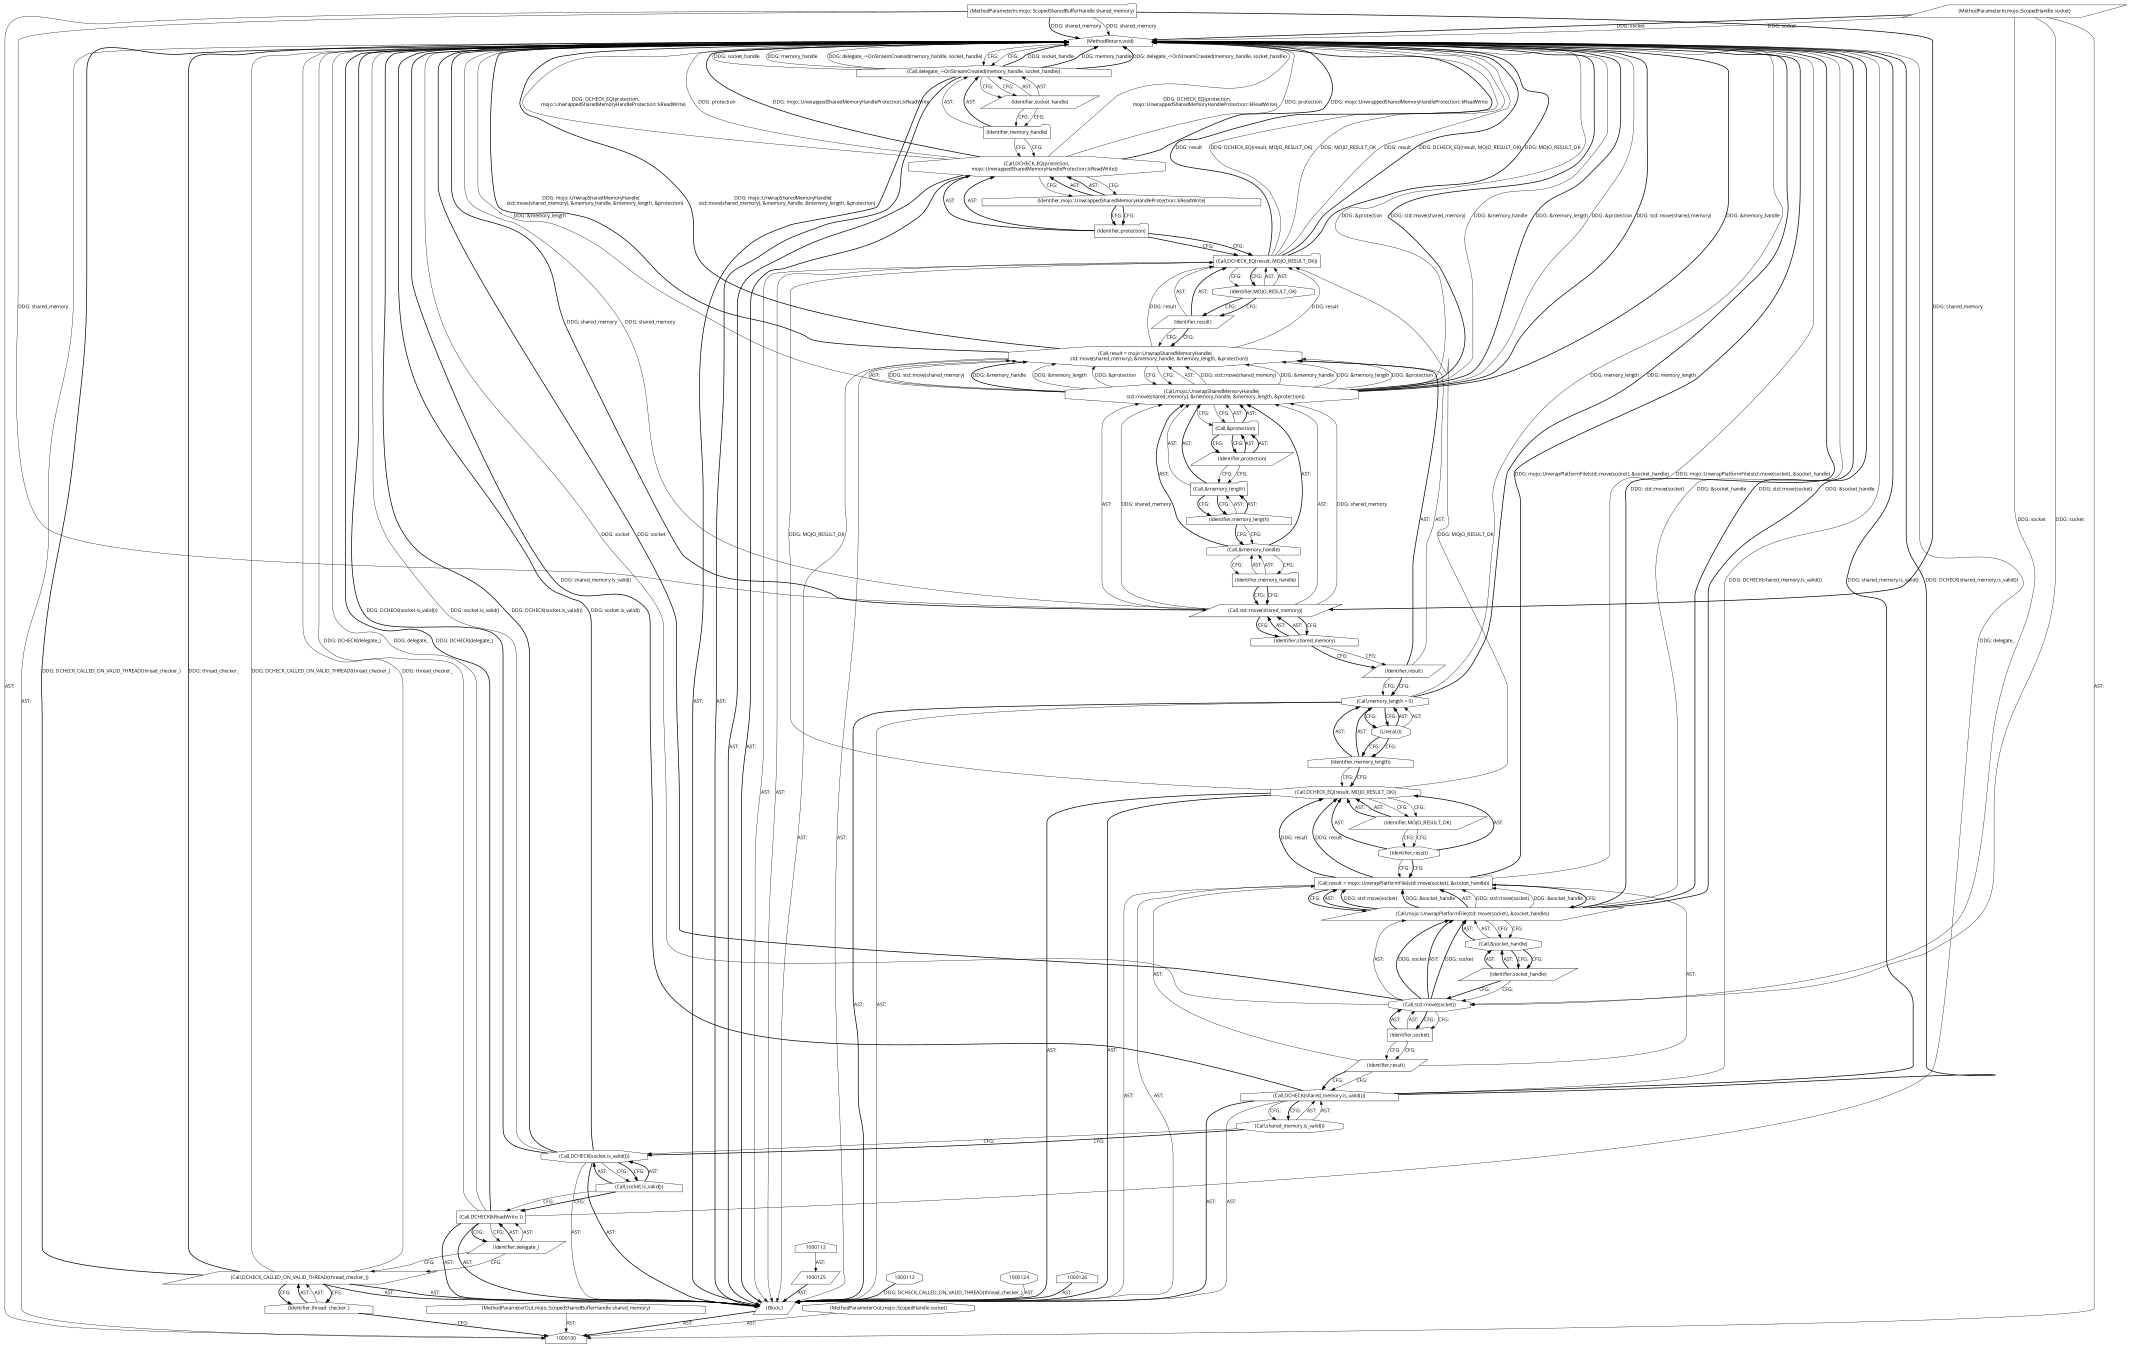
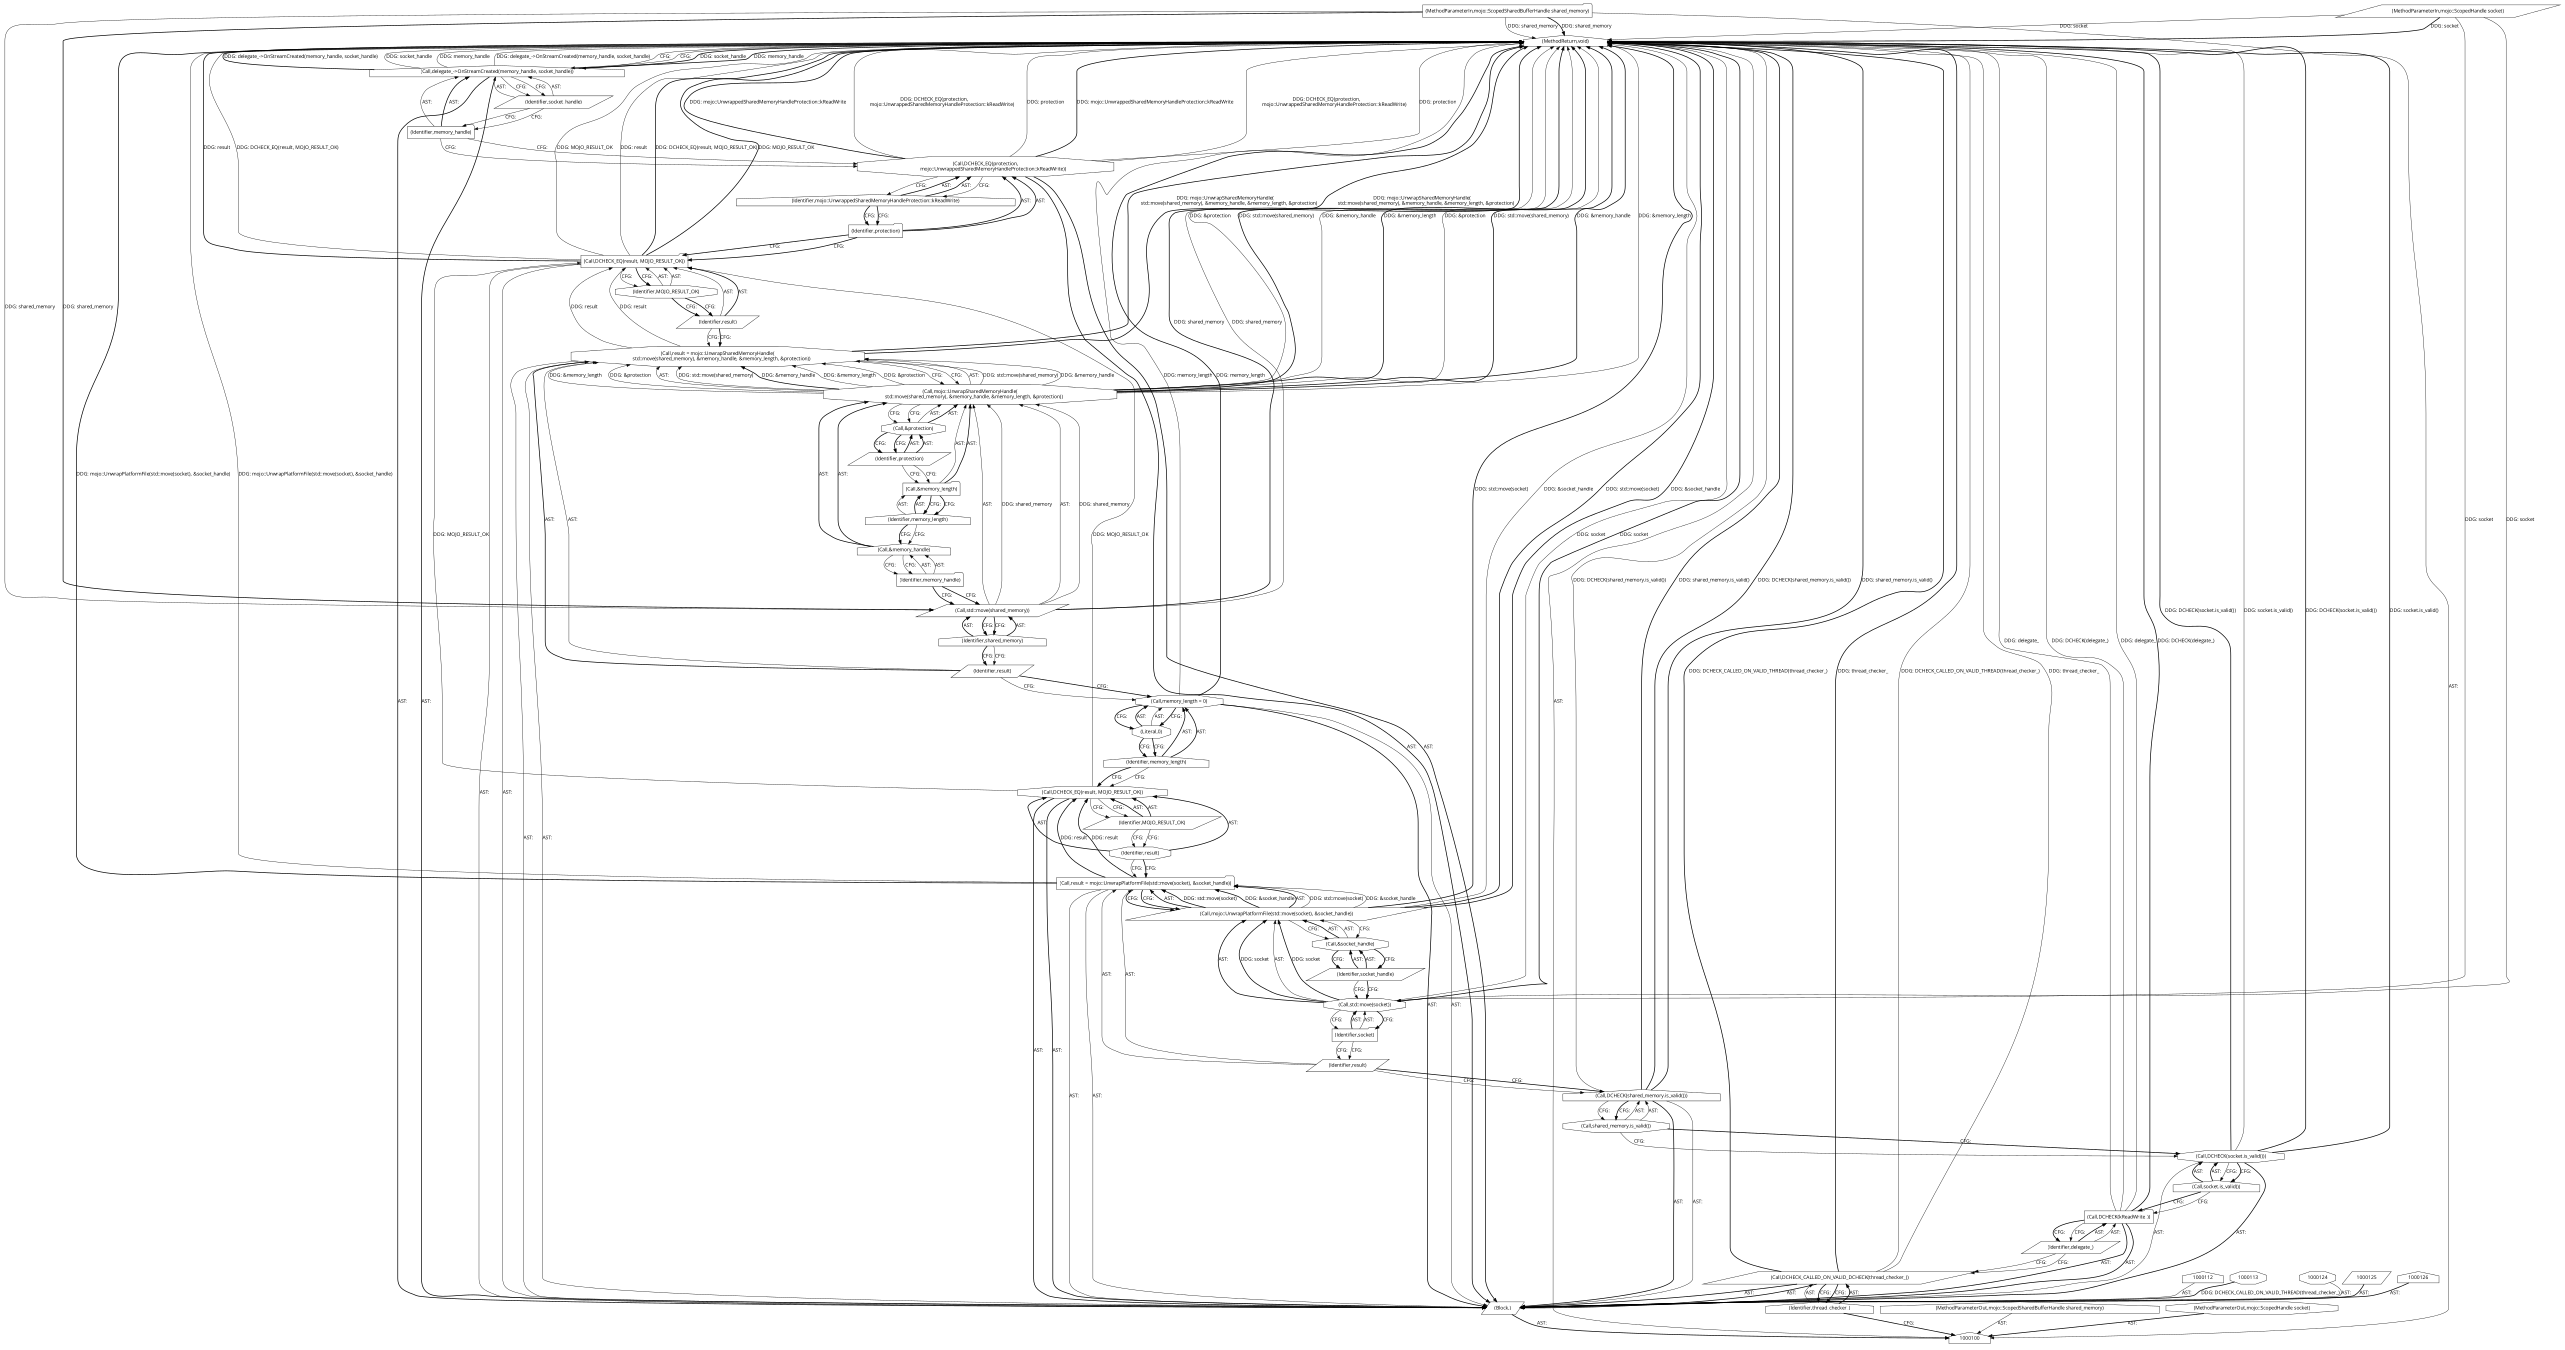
node "(Call,&protection)": shape folder -> octagon
edge "1000112" -> "1000125": now "1000112" -> "(Block,)"
node "(Call,DCHECK_CALLED_ON_VALID_THREAD(thread_checker_))": label "(Call,DCHECK_CALLED_ON_VALID_THREAD(thread_checker_))" -> "(Call,DCHECK_CALLED_ON_VALID_DCHECK(thread_checker_))"
edge "(MethodParameterIn,mojo::ScopedHandle socket)" -> "1000100": removed, label "AST:"
edge "(MethodParameterOut,mojo::ScopedHandle socket)" -> "1000100": style solid -> bold
